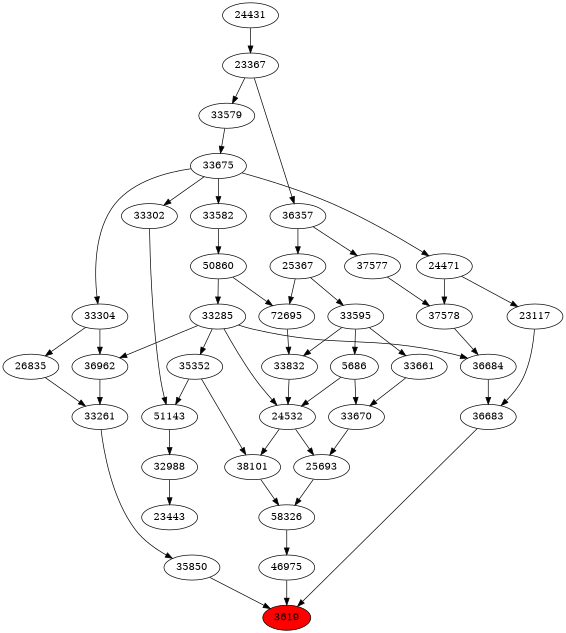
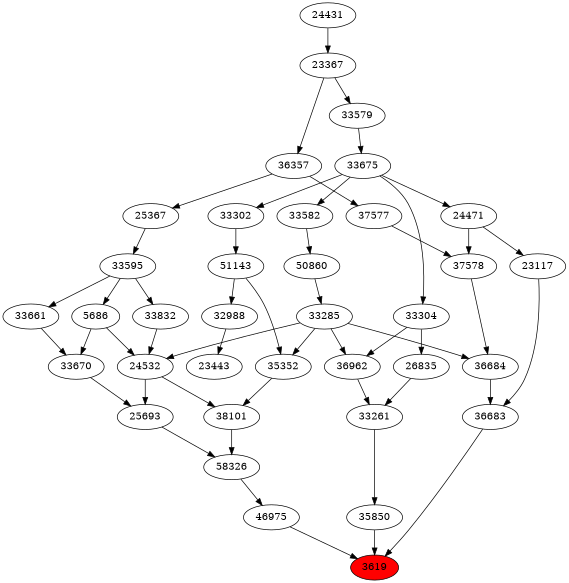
node "72695": removed
edge "35352" -> "51143": reversed
